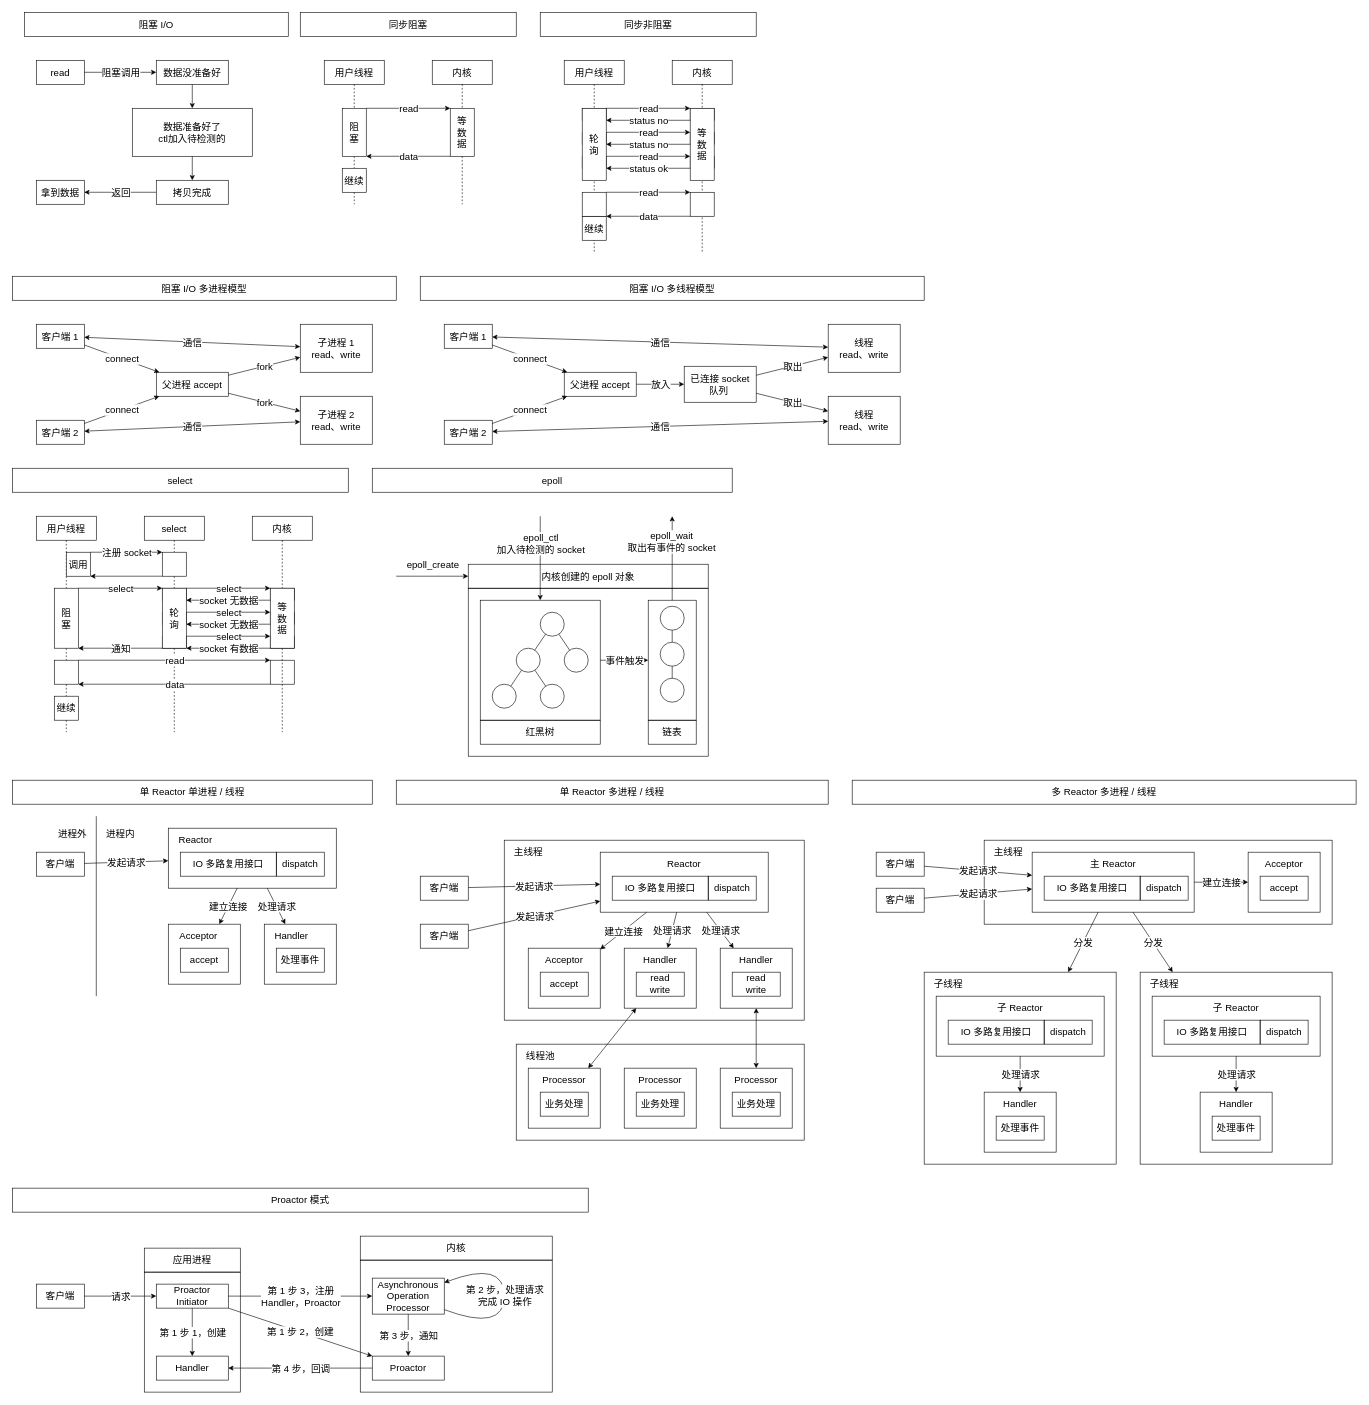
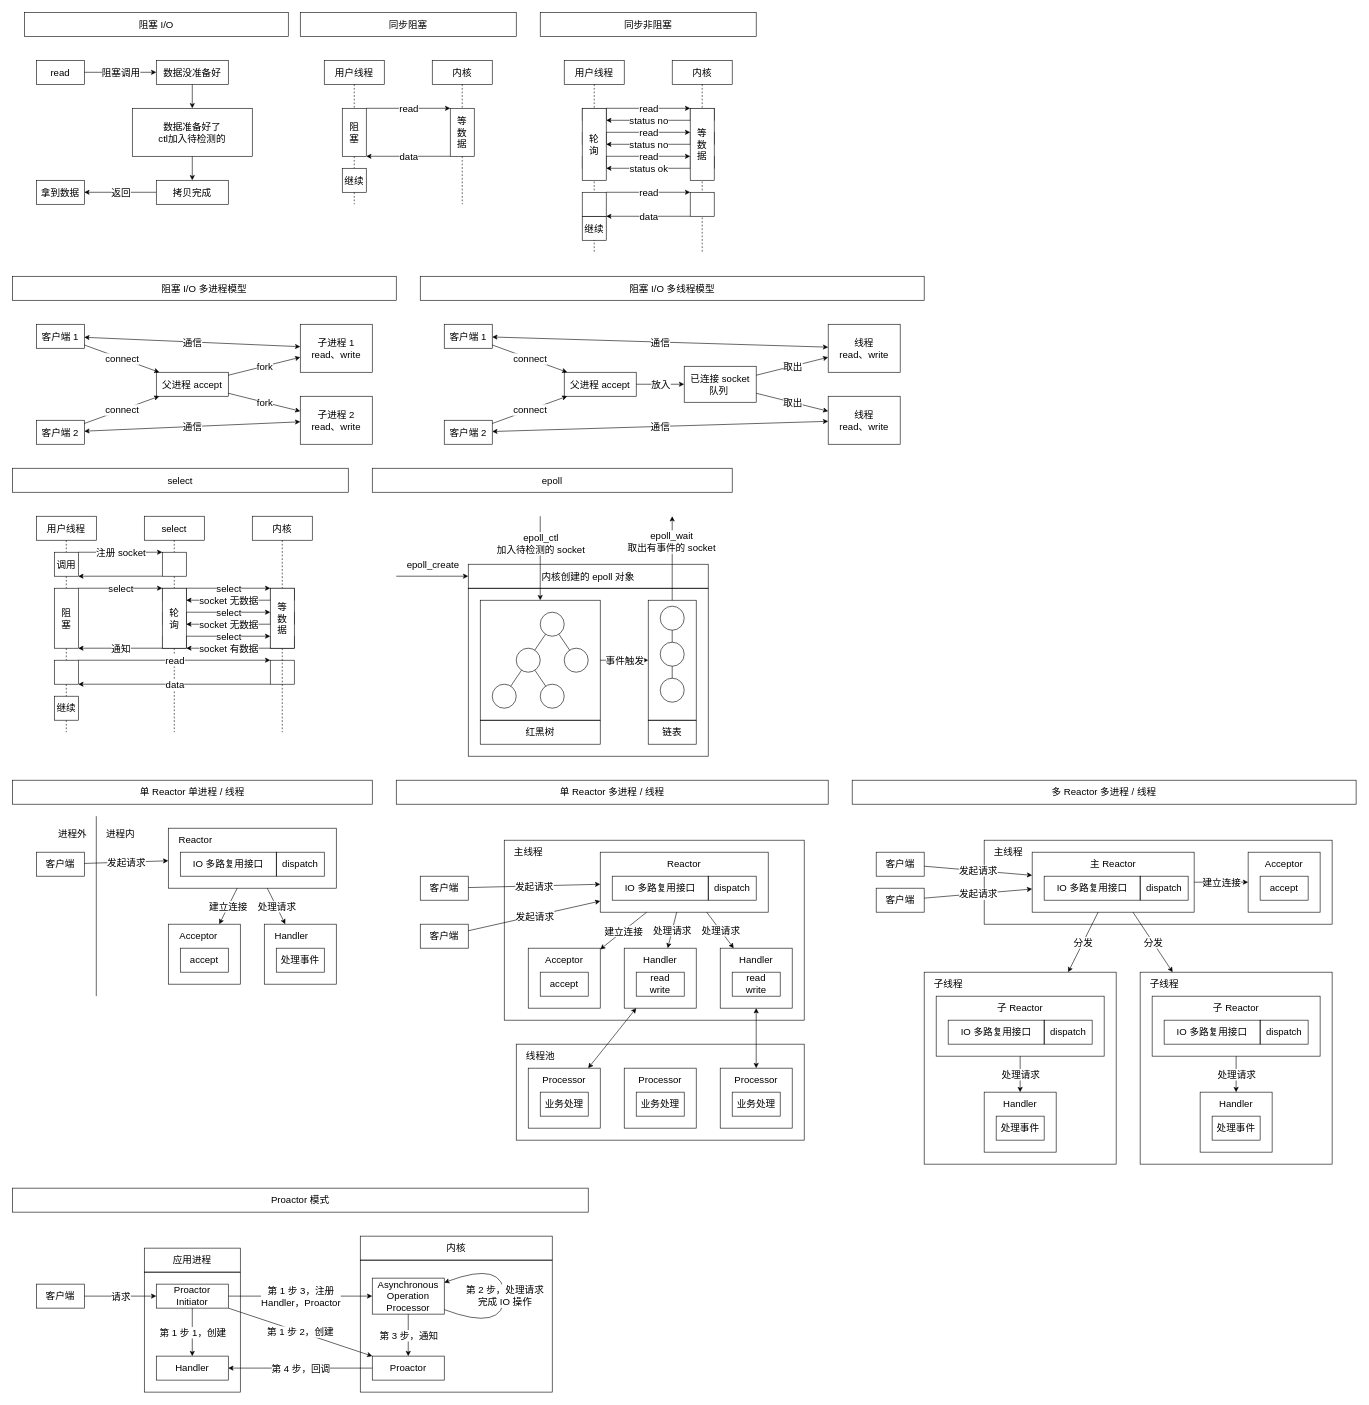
node "调用": moved (78, 564) -> (66, 564)
